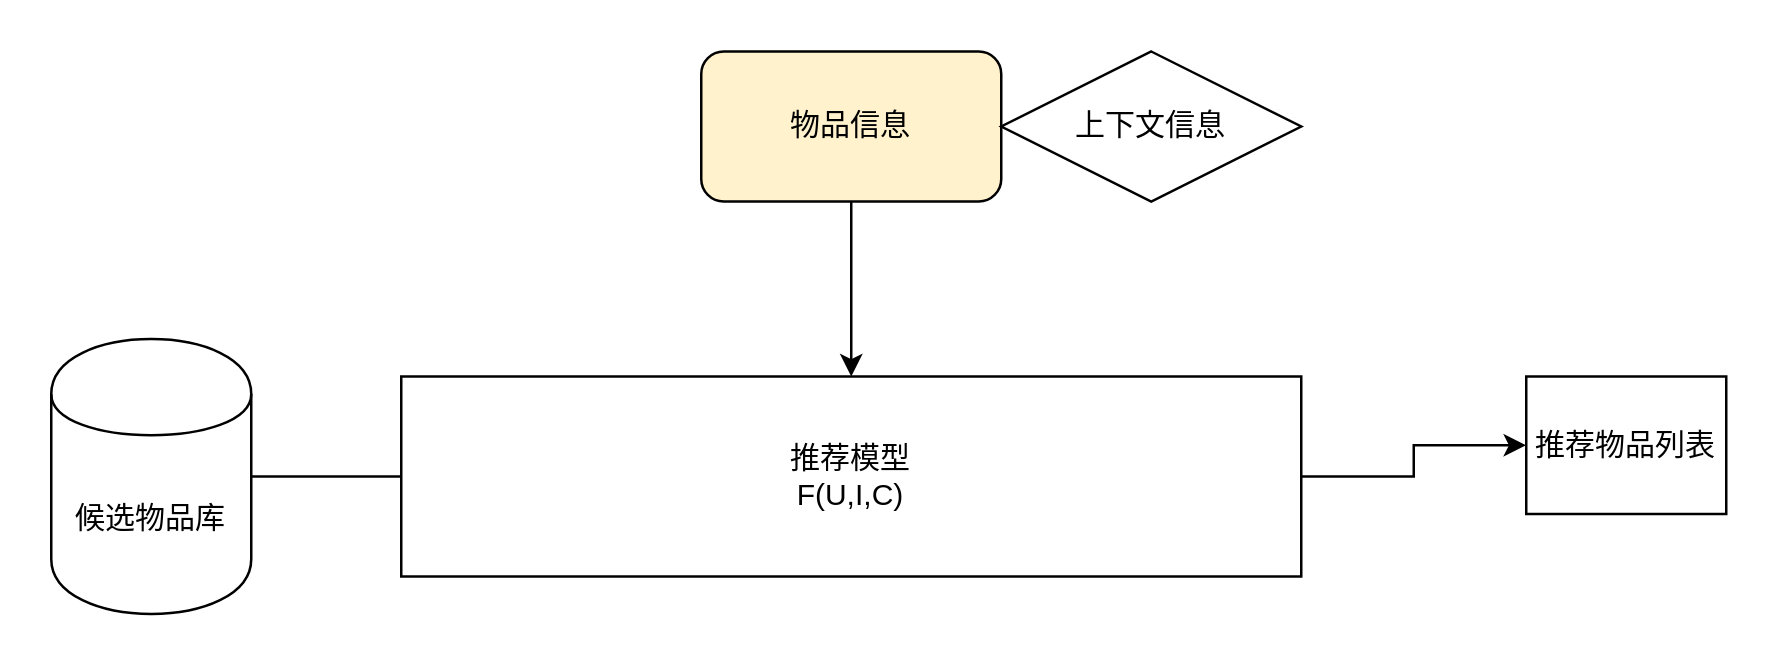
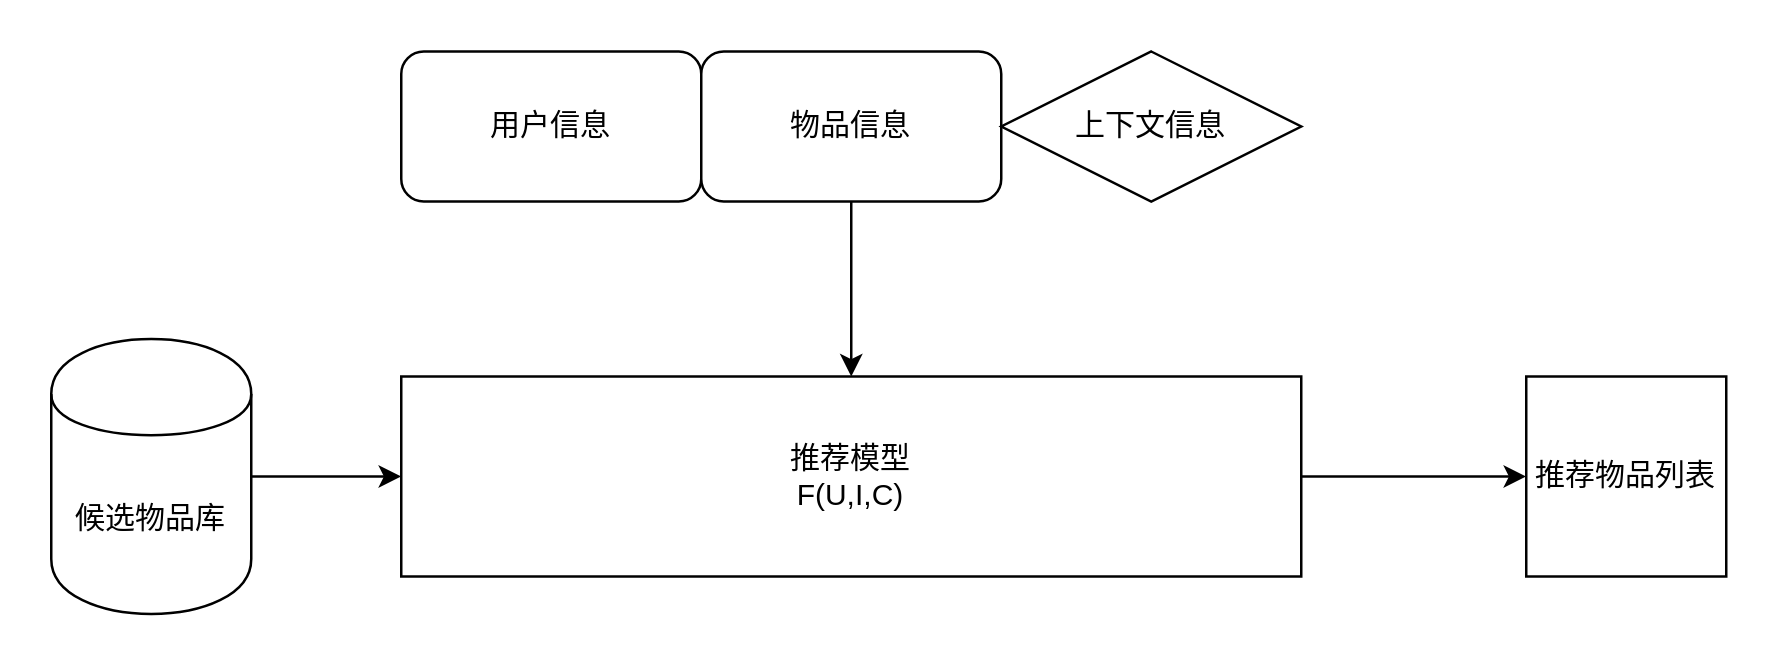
node "用户信息": added
node "物品信息": fillcolor #fff2cc -> #ffffff
node "推荐物品列表": size 200x138 -> 200x200
edge "候选物品库" -- "推荐模型 F(U,I,C)": arrowhead none -> classic
